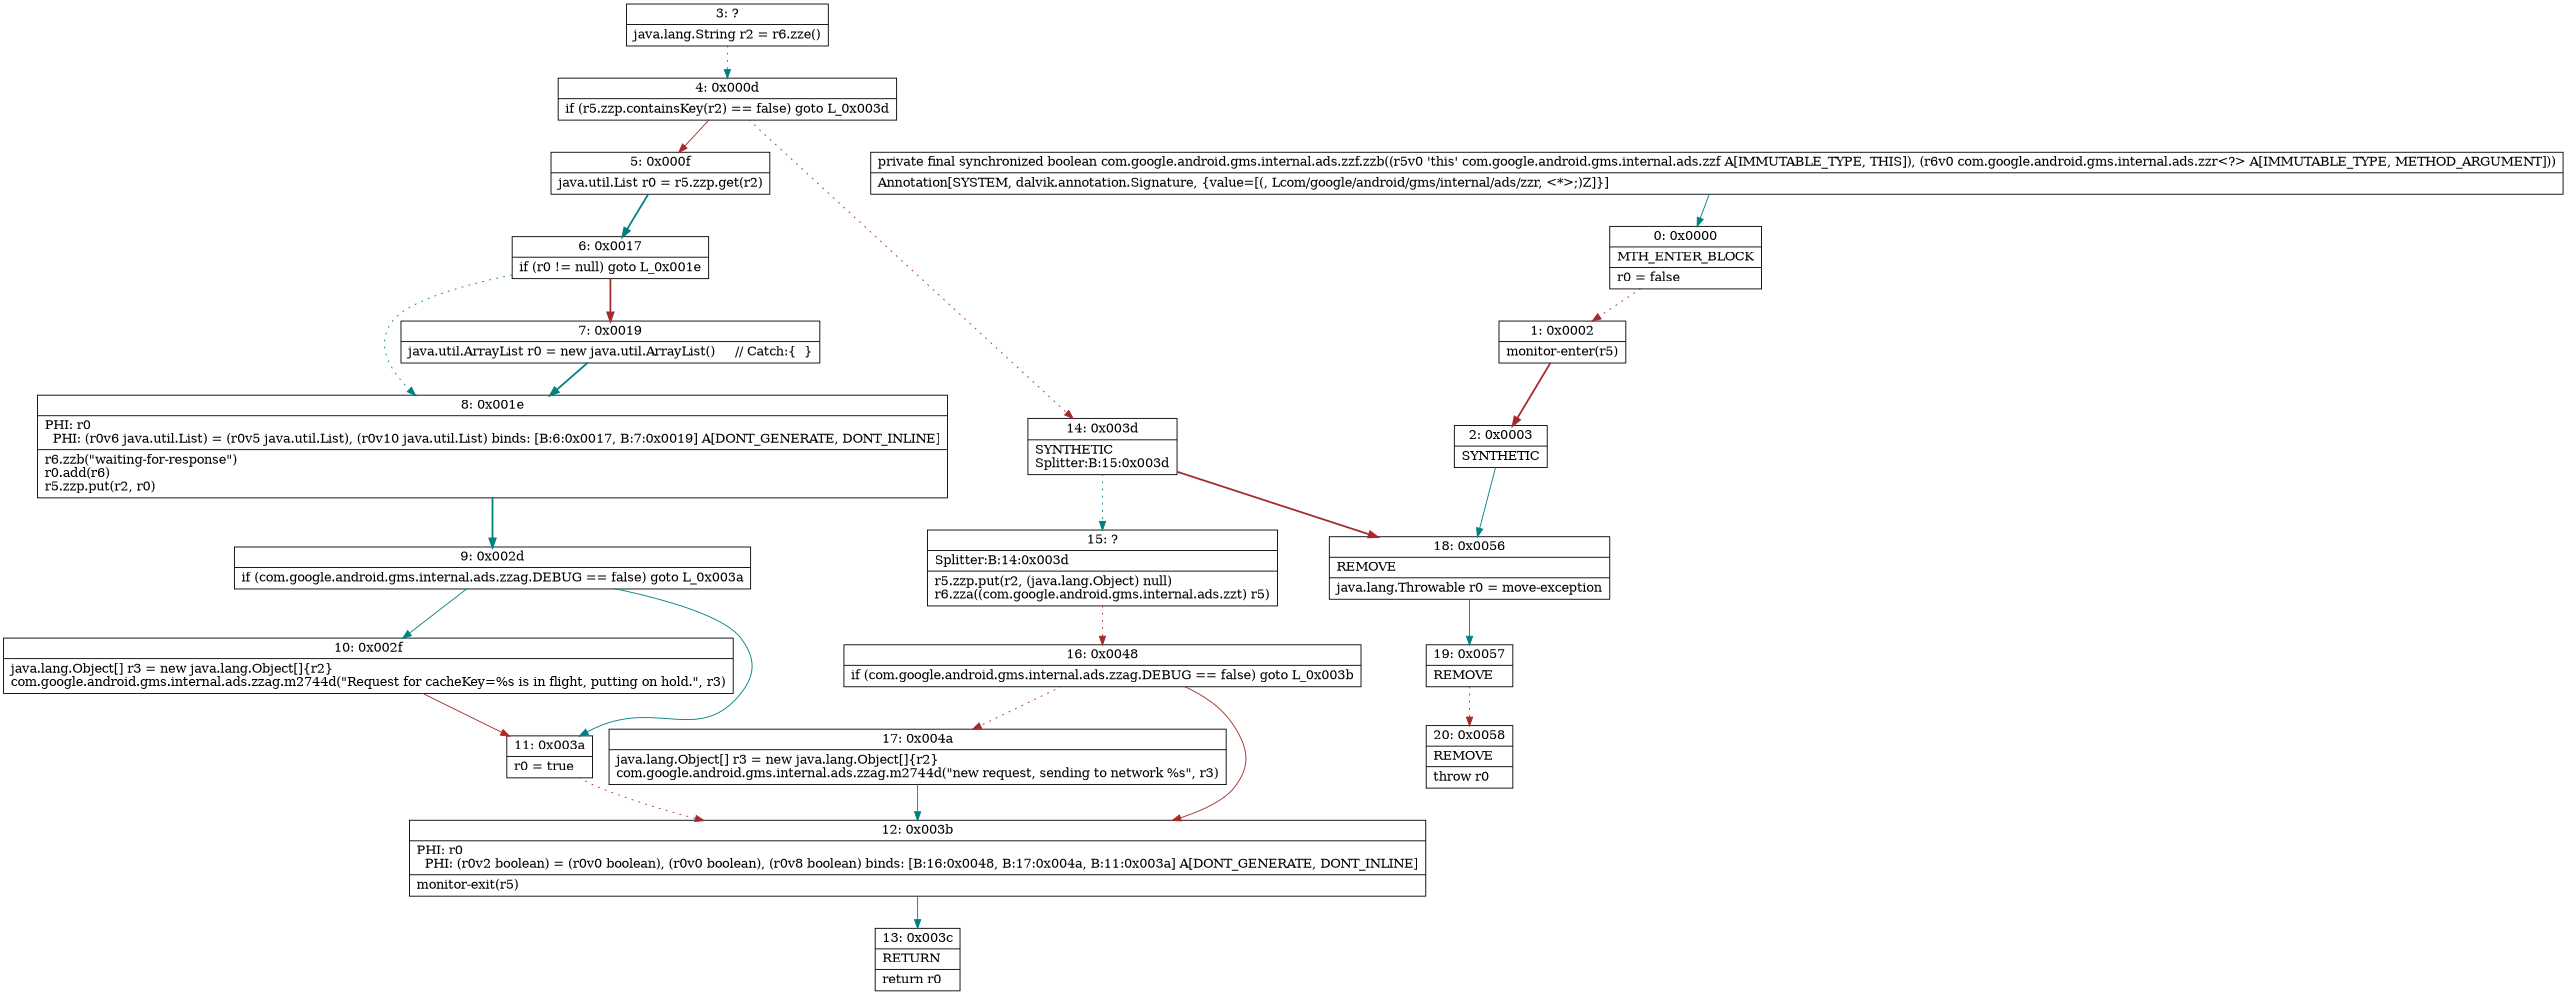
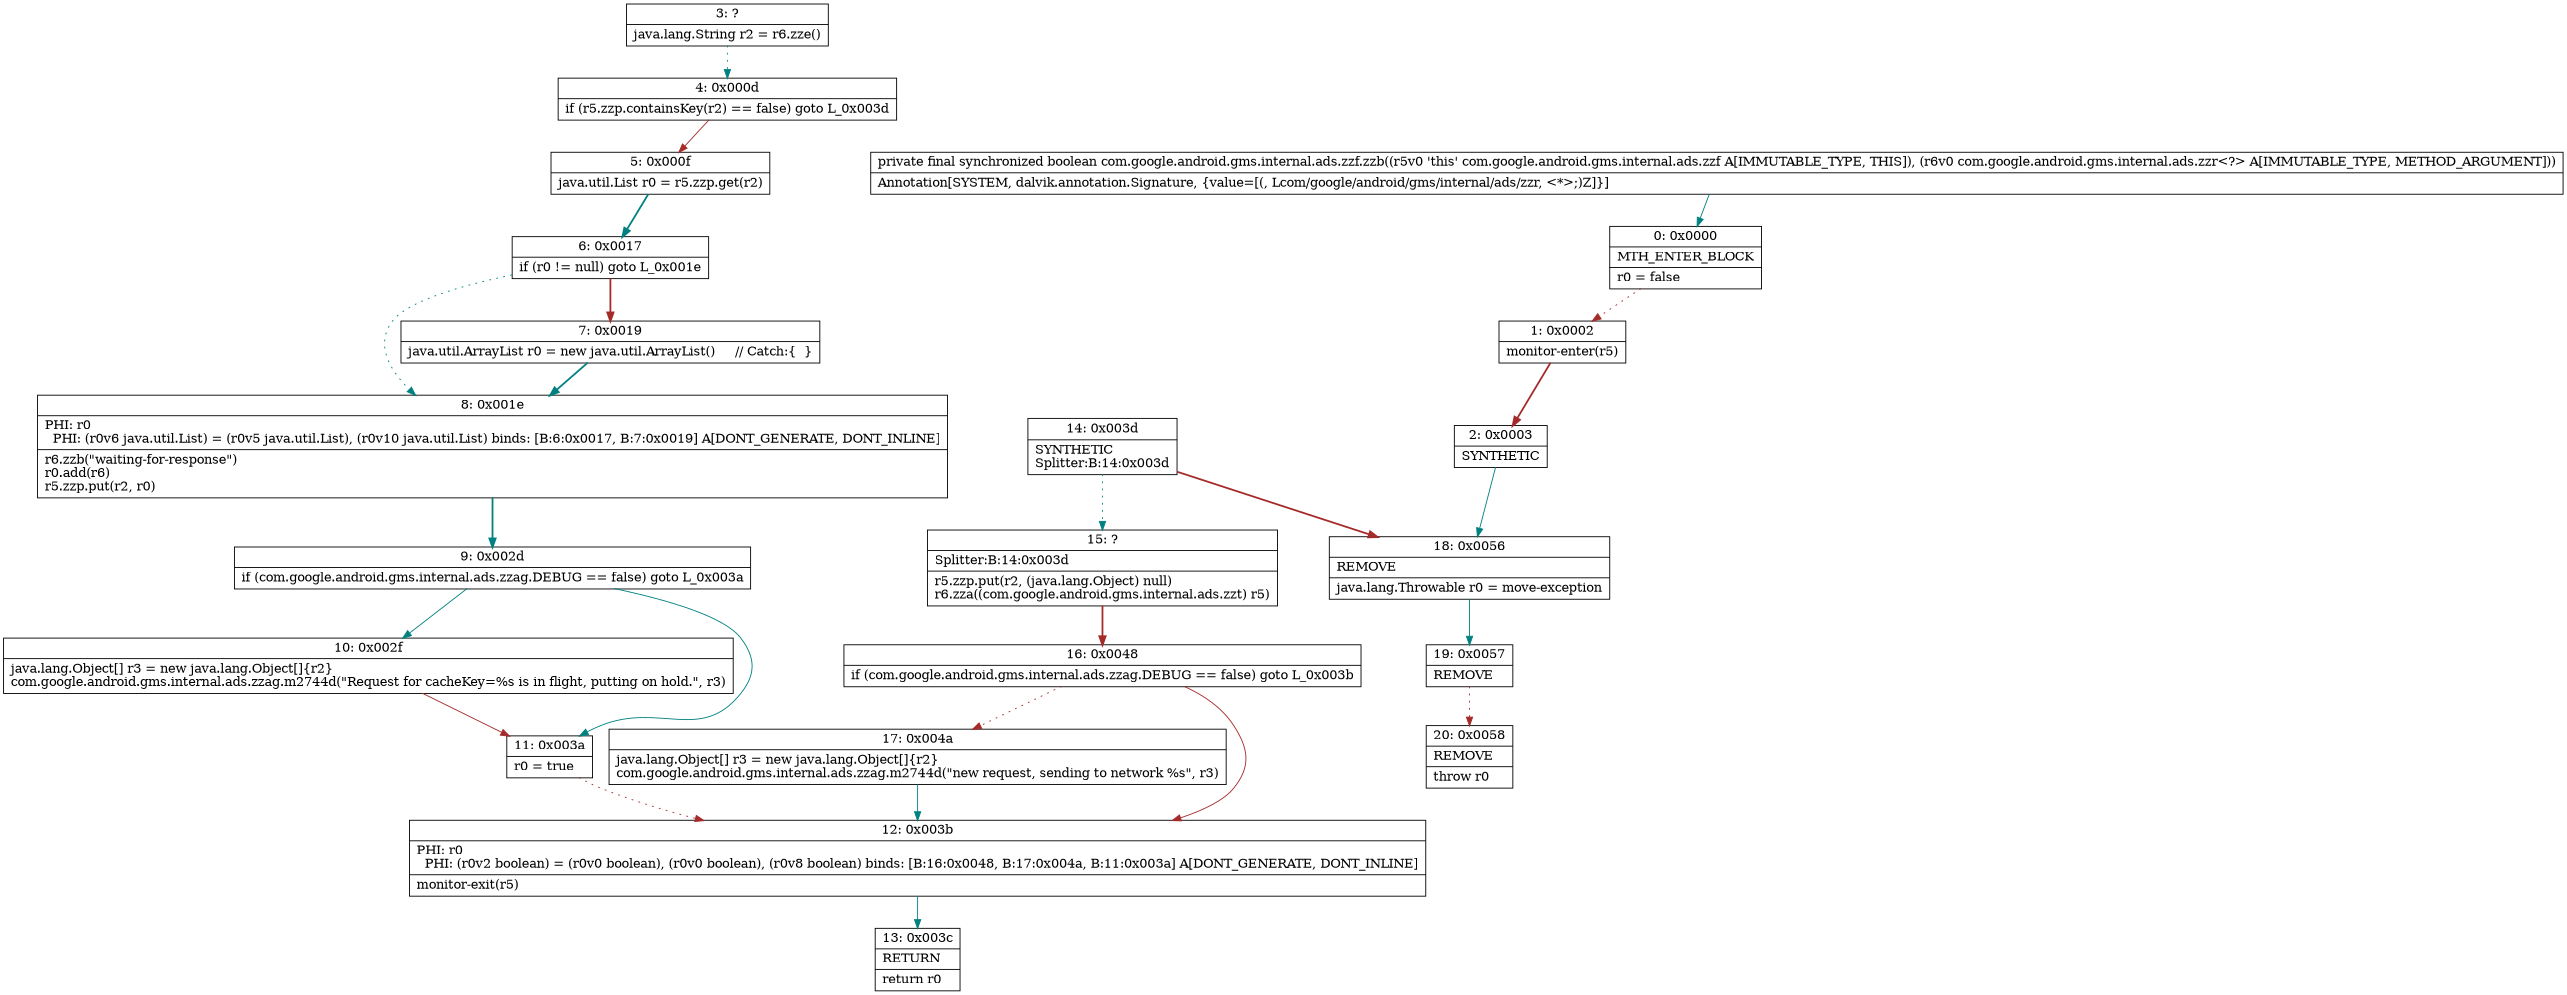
edge "4: 0x000d" -> "14: 0x003d": removed
node "14: 0x003d": text "Splitter:B:15:0x003d" -> "Splitter:B:14:0x003d"
edge "15: ?" -> "16: 0x0048": style dotted -> bold
